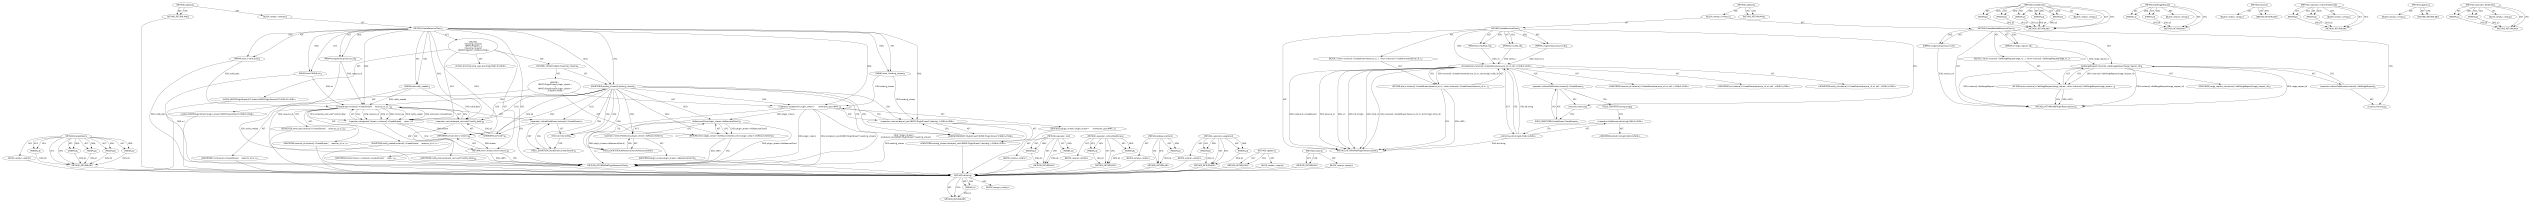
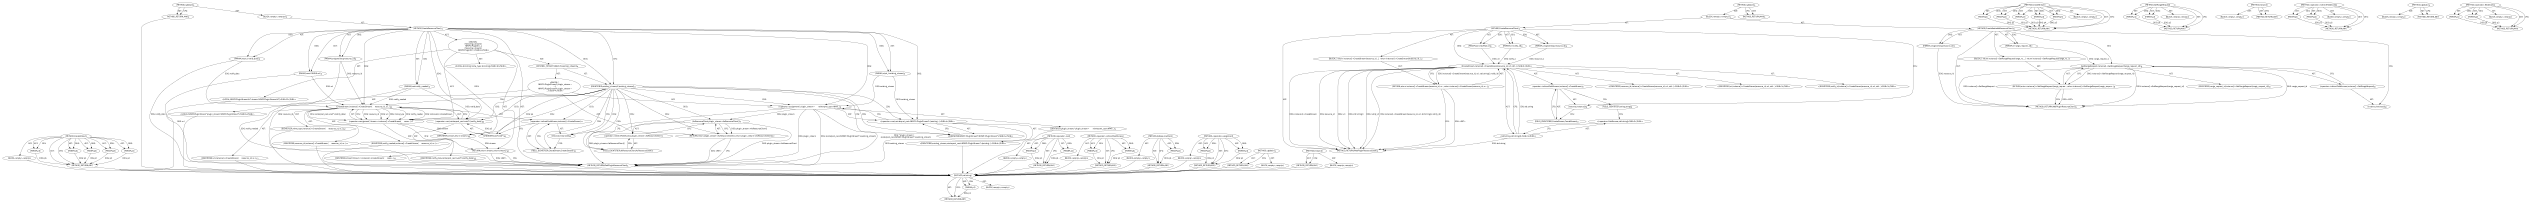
node "<(IDENTIFIER,std,std::string())<SUB>3</SUB>>": removed
edge "(RETURN,return stream;,return stream;)" -> "(IDENTIFIER,stream,return stream;)": removed, label "AST:"
node "(IDENTIFIER,plugin_stream,plugin_stream->AsResourceClient())": removed
